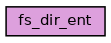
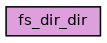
node "fs_dir_ent": label "fs_dir_ent" -> "fs_dir_dir"
